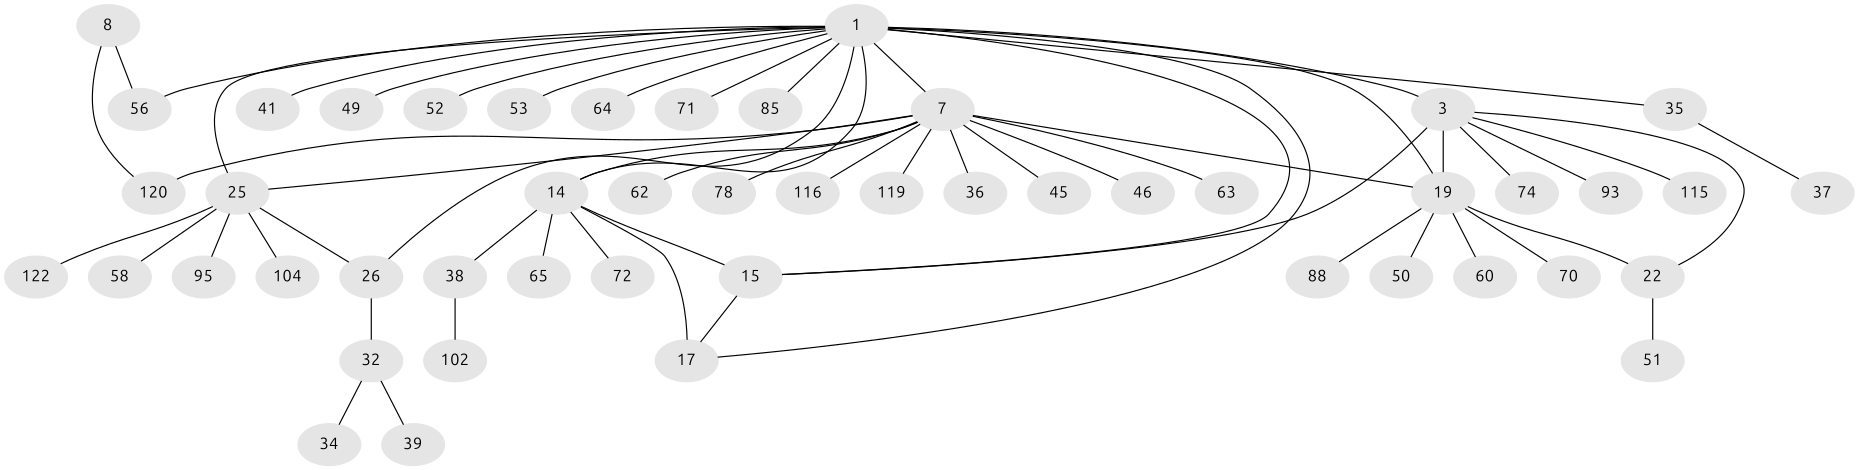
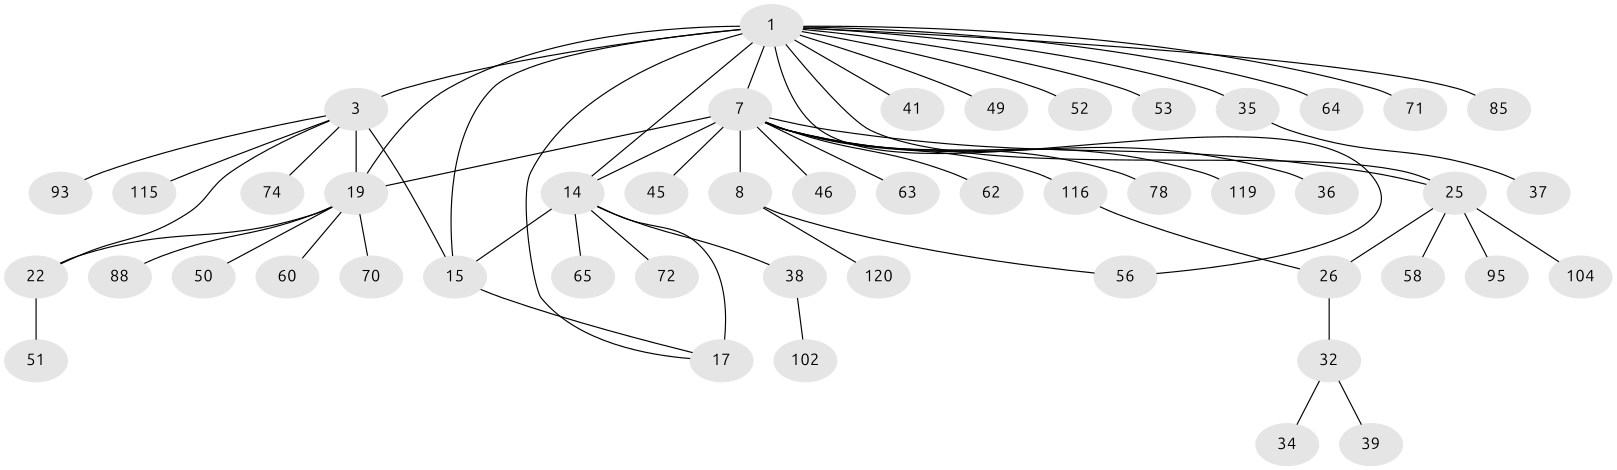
edge "7" -- "120": now "7" -- "8"
edge "1" -- "26": now "116" -- "26"
node "122": removed
